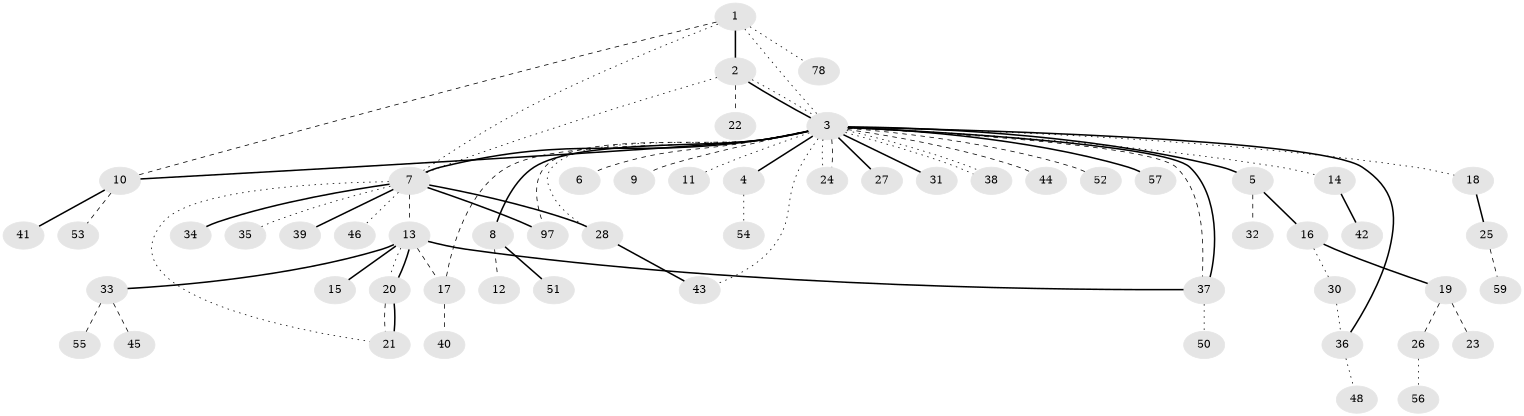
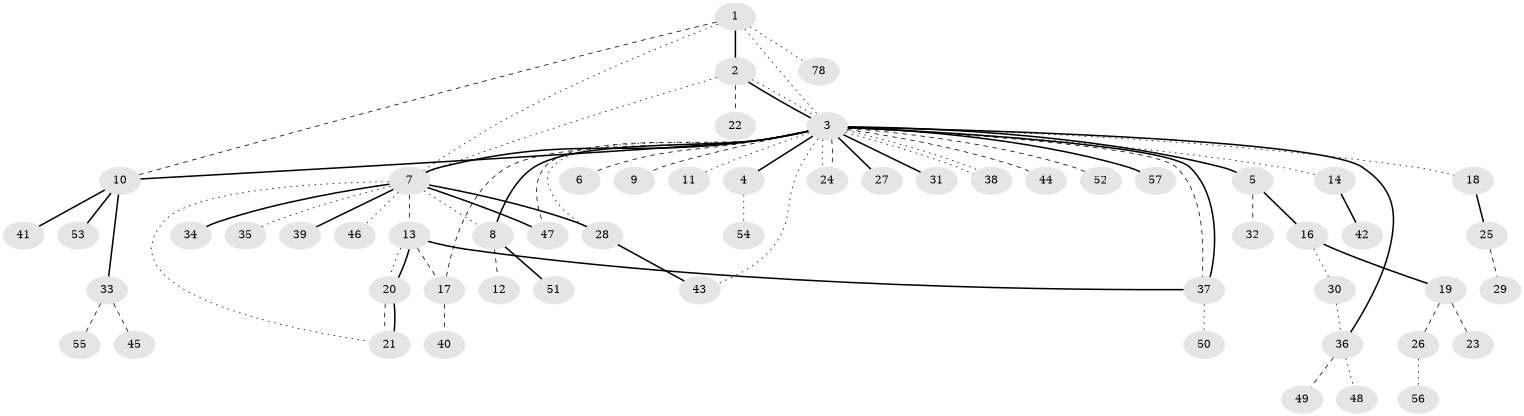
edge "10" -- "53": style dashed -> bold
edge "7" -- "8": added
node "97": label "97" -> "47"
edge "13" -- "33": now "10" -- "33"
node "15": removed
node "59": label "59" -> "29"
node "49": added
